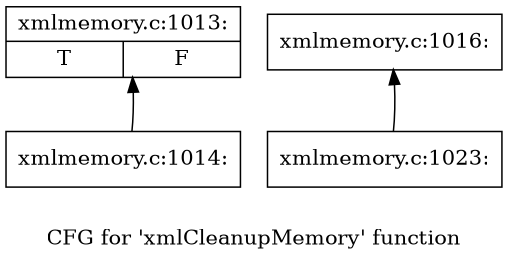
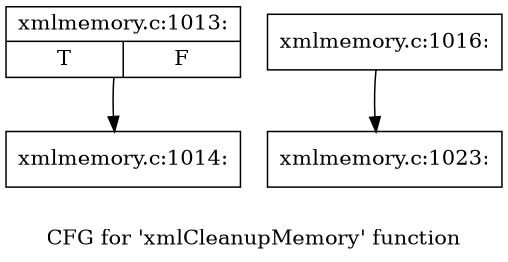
edge "xmlmemory.c:1023:" -> "xmlmemory.c:1016:": reversed
edge "xmlmemory.c:1014:" -> "xmlmemory.c:1013:": reversed
